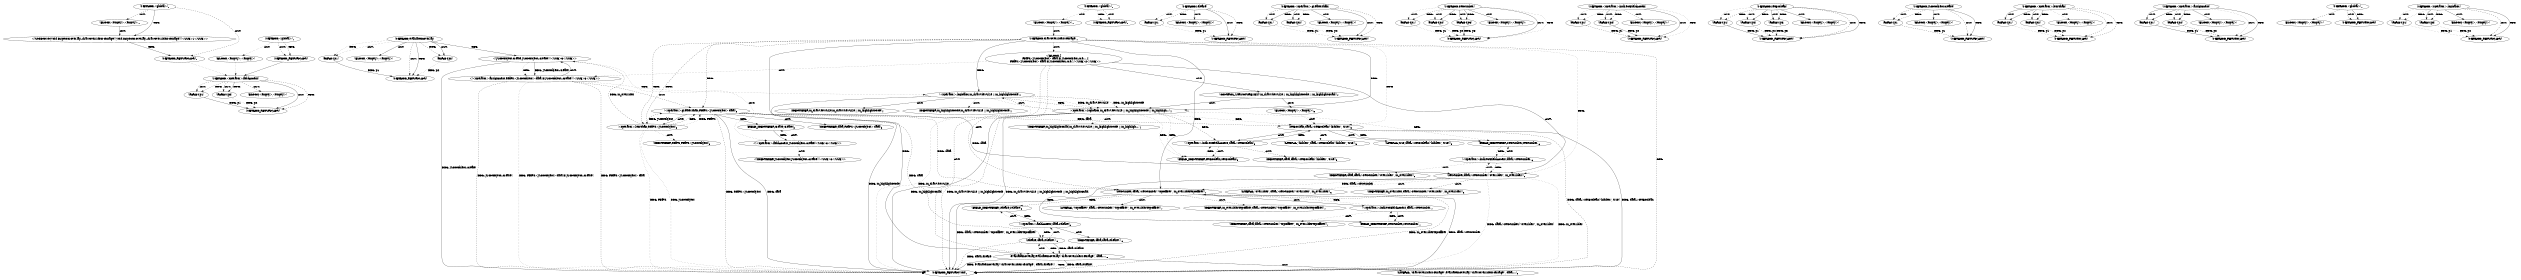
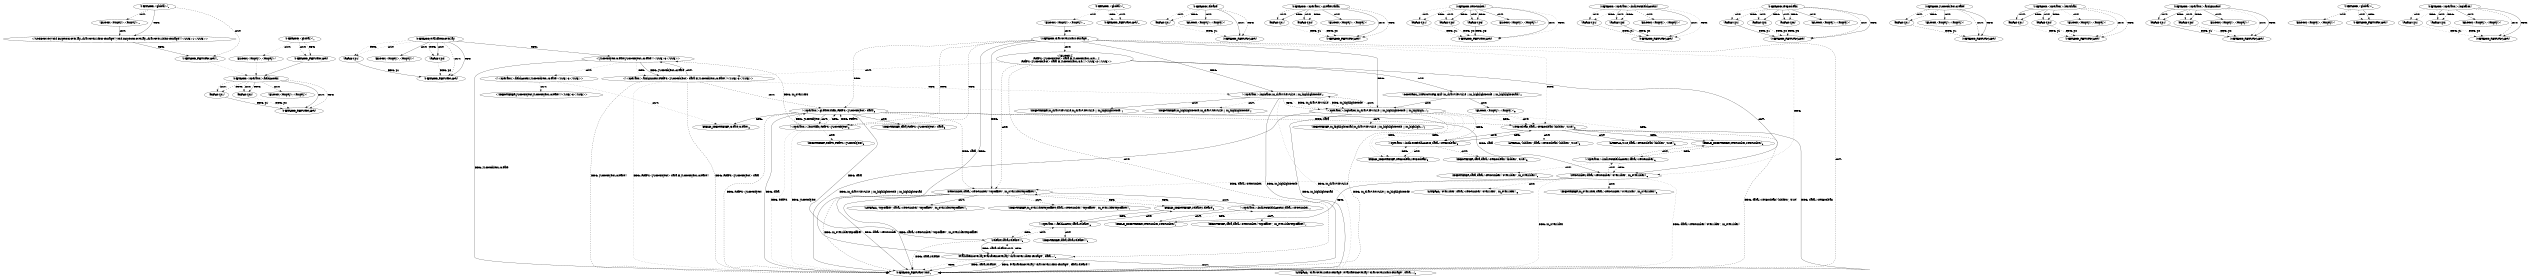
edge "(FIELD_IDENTIFIER,create,create)" -> "<(<operator>.fieldAccess,JSONObject::create)<SUB>3</SUB>>": removed, label "CFG:"
edge "(<operator>.greaterThan,RefPtr<JSONObject> data)" -> "(release,data.release())": style dashed -> solid
edge "(METHOD,drawOverridesMessage)" -> "(METHOD_RETURN,void)": label "CFG: " -> "AST: "
edge "(<operator>.fieldAccess,data.release)" -> "(FIELD_IDENTIFIER,release,release)": style dotted -> solid
